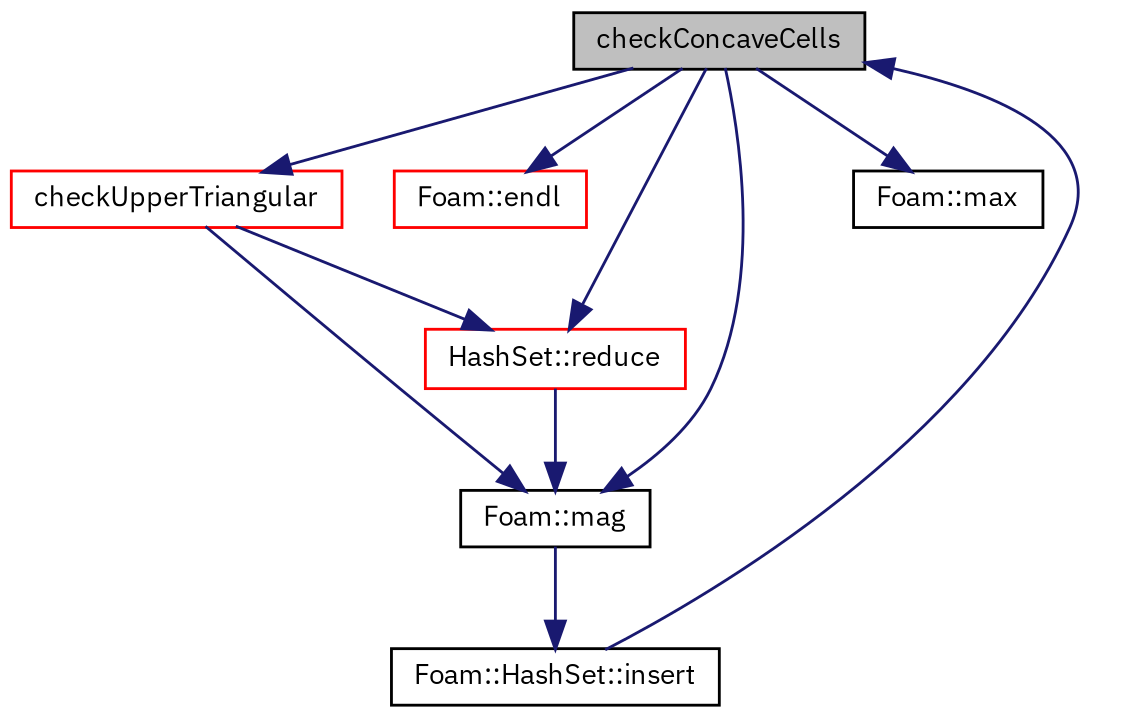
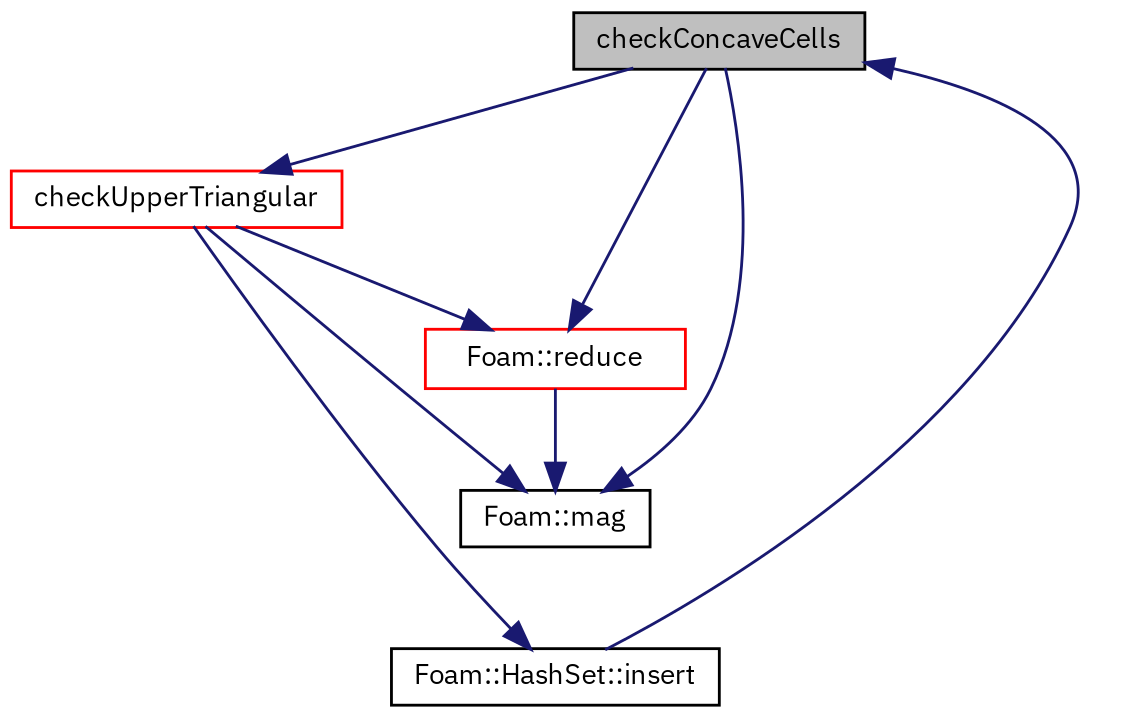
node "Foam::endl": removed
node "Foam::max": removed
node "HashSet::reduce": label "HashSet::reduce" -> "Foam::reduce"
edge "Foam::mag" -> "Foam::HashSet::insert": now "checkUpperTriangular" -> "Foam::HashSet::insert"
